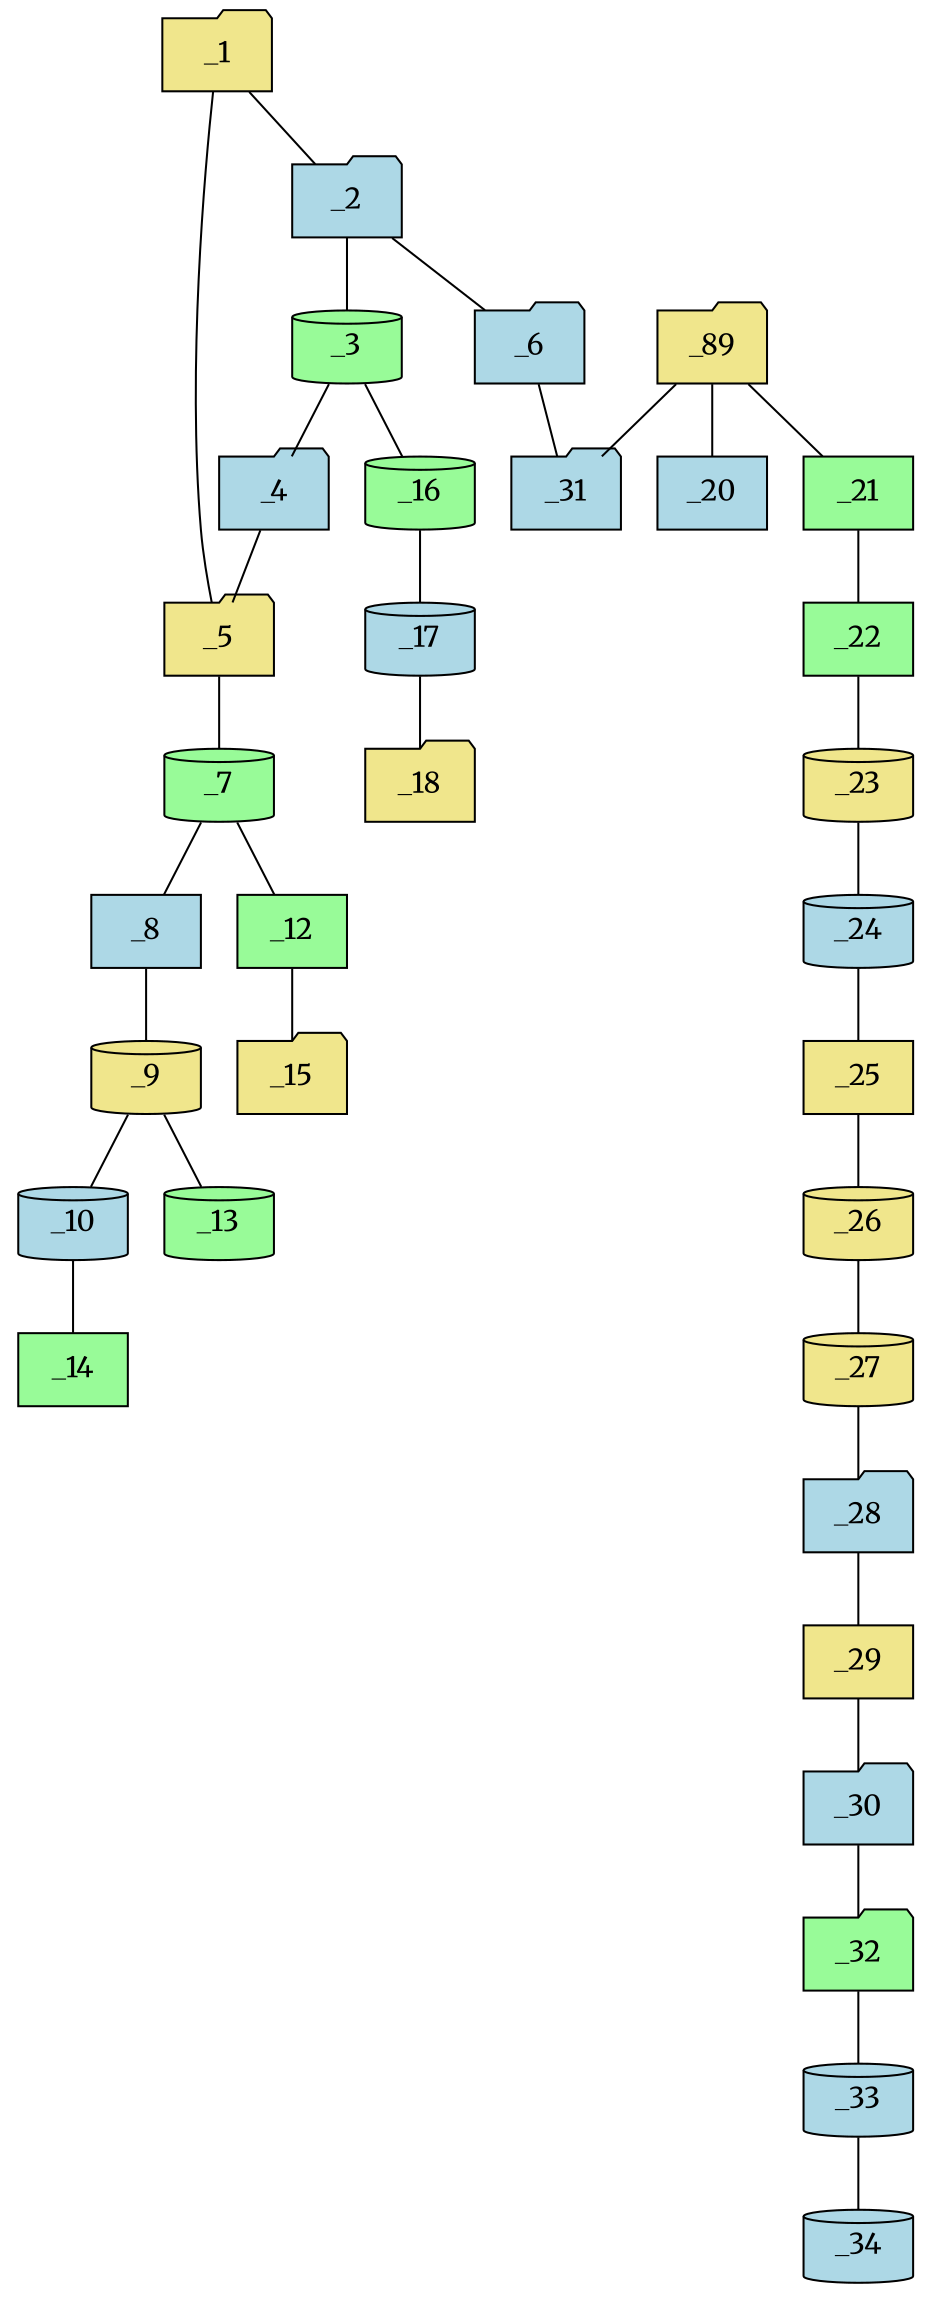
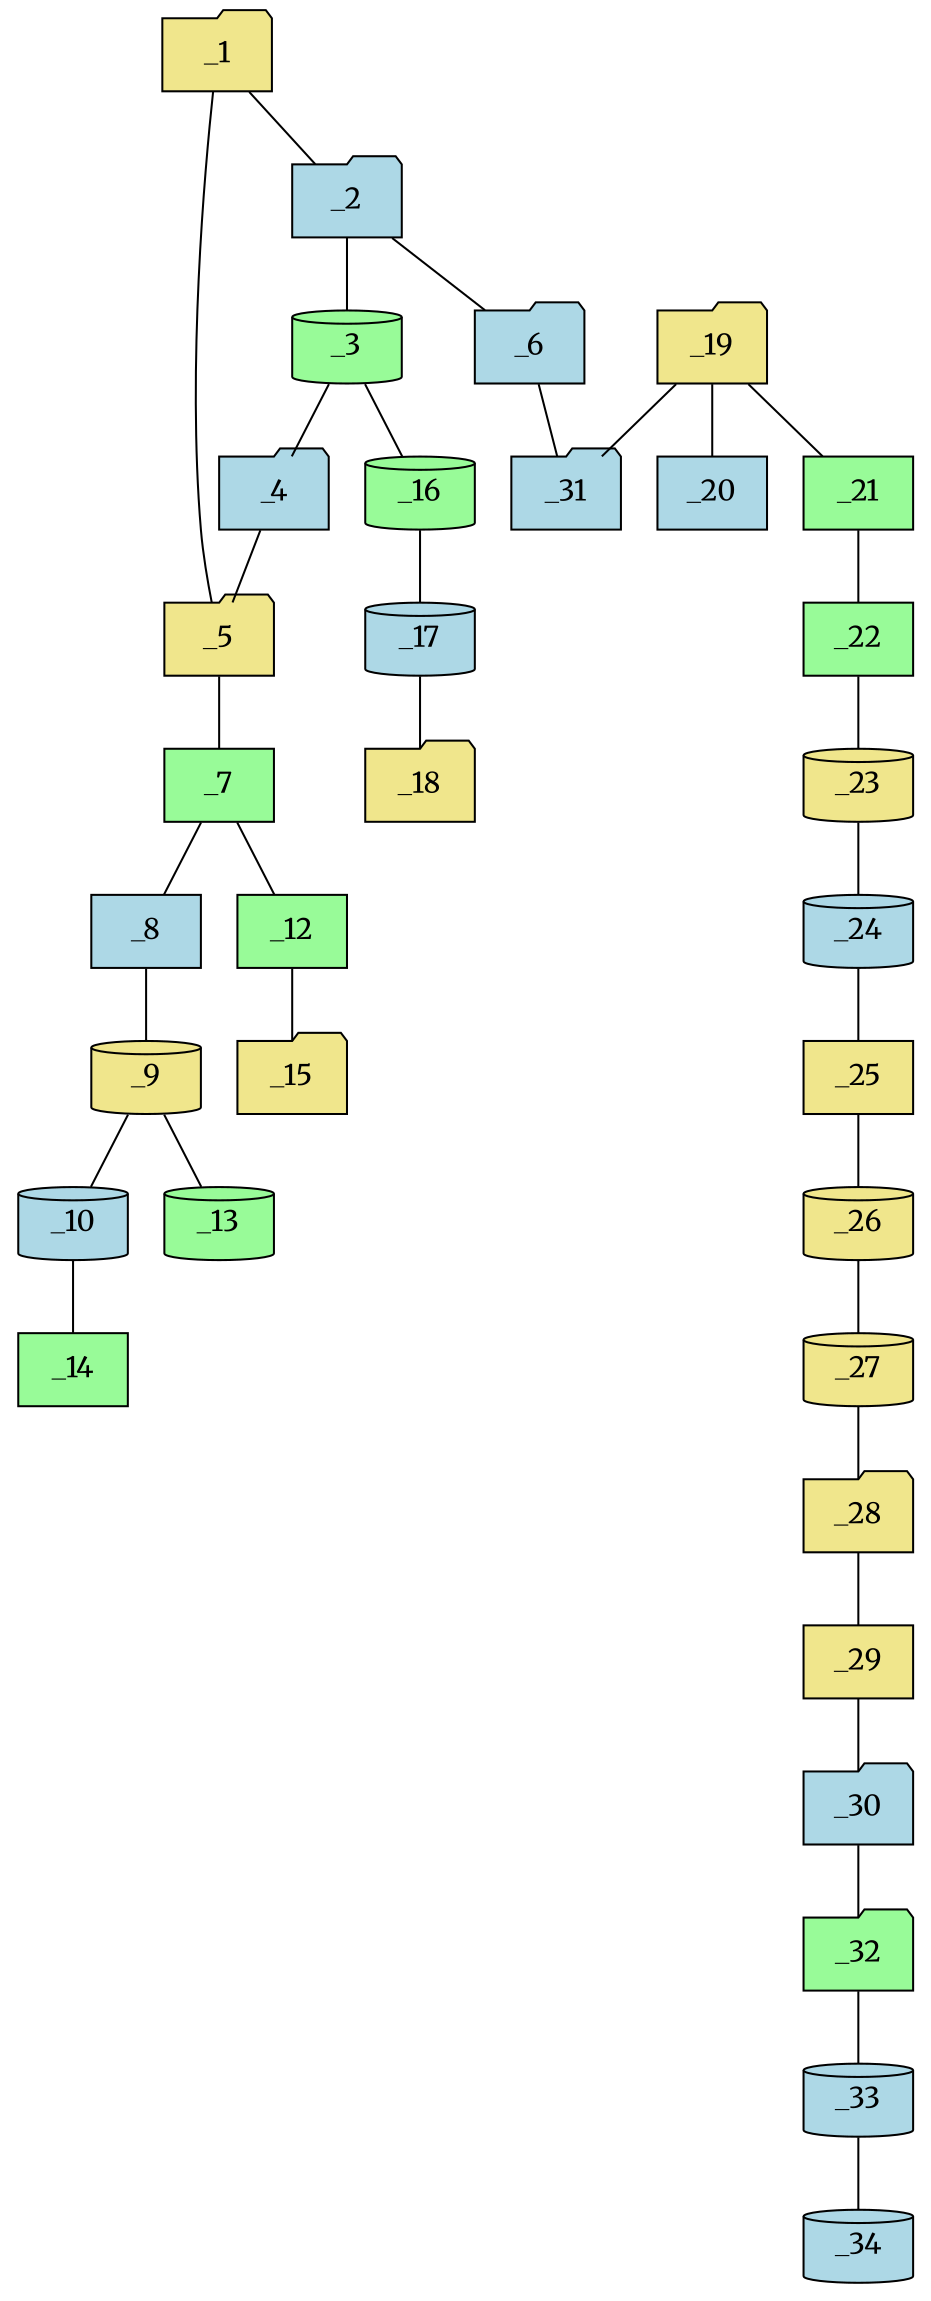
node "_89": label "_89" -> "_19"
node "_7": shape cylinder -> box
node "_28": fillcolor lightblue -> khaki
